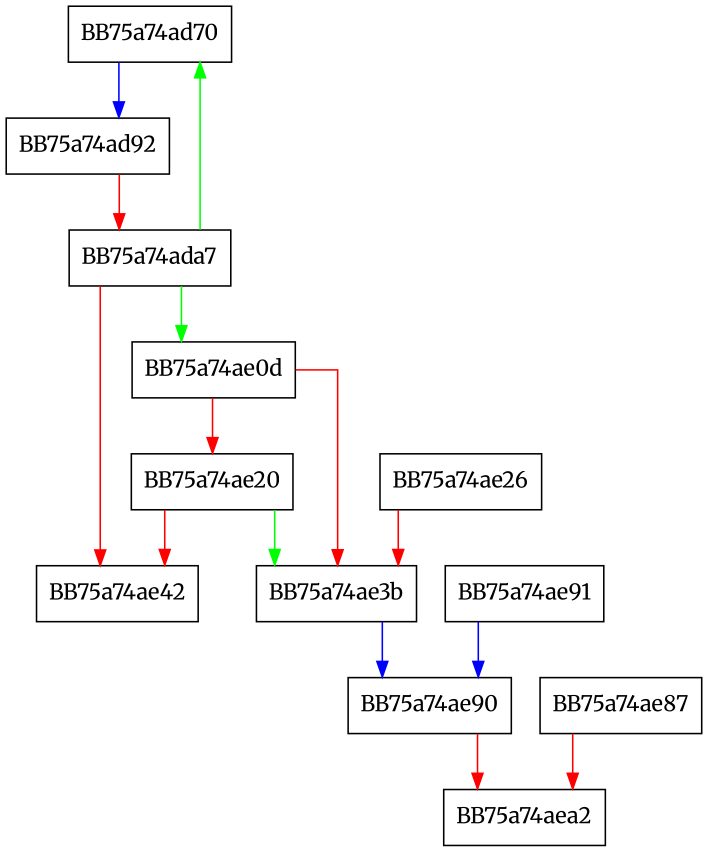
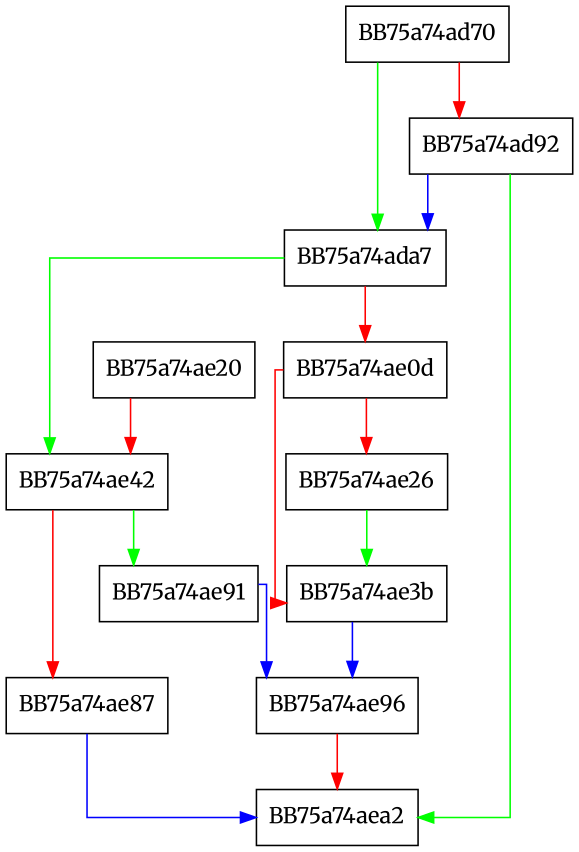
edge "BB75a74ad70" -> "BB75a74ad92": color blue -> red
edge "BB75a74ada7" -> "BB75a74ad70": reversed
edge "BB75a74ad92" -> "BB75a74ada7": color red -> blue
edge "BB75a74ada7" -> "BB75a74ae0d": color green -> red
edge "BB75a74ada7" -> "BB75a74ae42": color red -> green
edge "BB75a74ae0d" -> "BB75a74ae20": now "BB75a74ae0d" -> "BB75a74ae26"
edge "BB75a74ae42" -> "BB75a74ae91": added
edge "BB75a74ae20" -> "BB75a74ae3b": removed
edge "BB75a74ae26" -> "BB75a74ae3b": color red -> green
edge "BB75a74ad92" -> "BB75a74aea2": added
edge "BB75a74ae42" -> "BB75a74ae87": added
node "BB75a74ae90": label "BB75a74ae90" -> "BB75a74ae96"
edge "BB75a74ae87" -> "BB75a74aea2": color red -> blue
